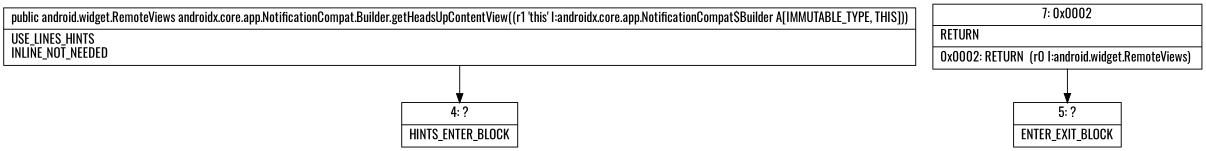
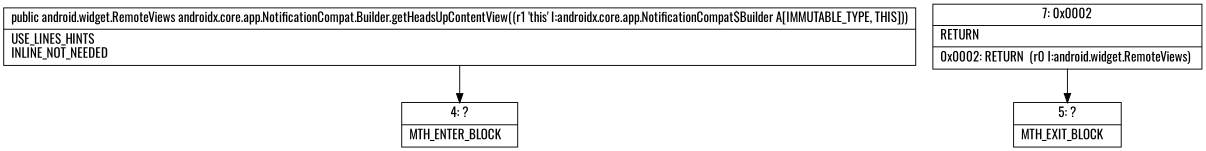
node "4: ?": text "HINTS_ENTER_BLOCK" -> "MTH_ENTER_BLOCK"
node "5: ?": text "ENTER_EXIT_BLOCK" -> "MTH_EXIT_BLOCK"
